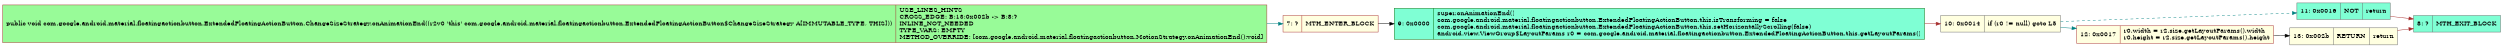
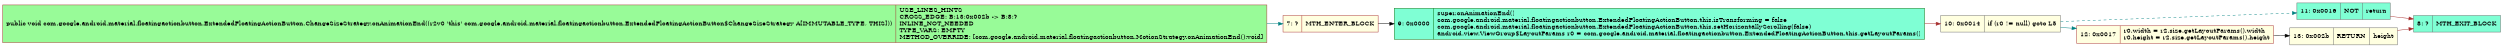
node "13: 0x002b": text "return" -> "height"
